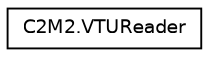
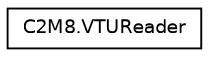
node "C2M2.VTUReader": label "C2M2.VTUReader" -> "C2M8.VTUReader"
